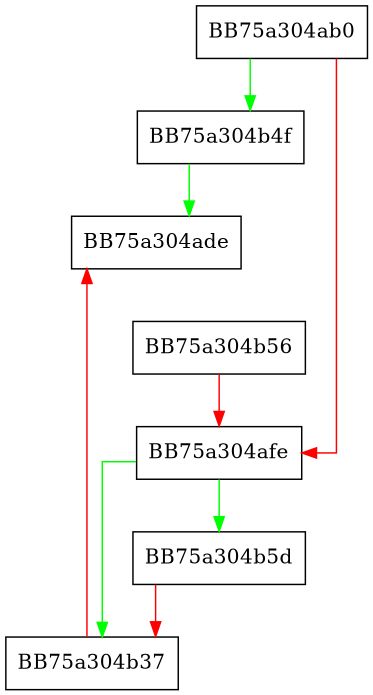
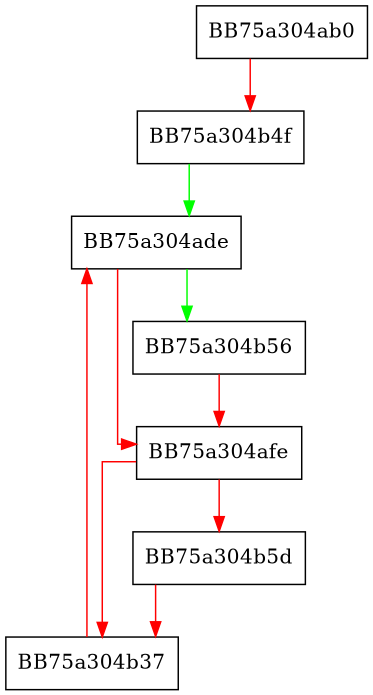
edge "BB75a304ab0" -> "BB75a304b4f": color green -> red
edge "BB75a304ab0" -> "BB75a304afe": now "BB75a304ade" -> "BB75a304afe"
edge "BB75a304ade" -> "BB75a304b56": added
edge "BB75a304afe" -> "BB75a304b5d": color green -> red
edge "BB75a304afe" -> "BB75a304b37": color green -> red
